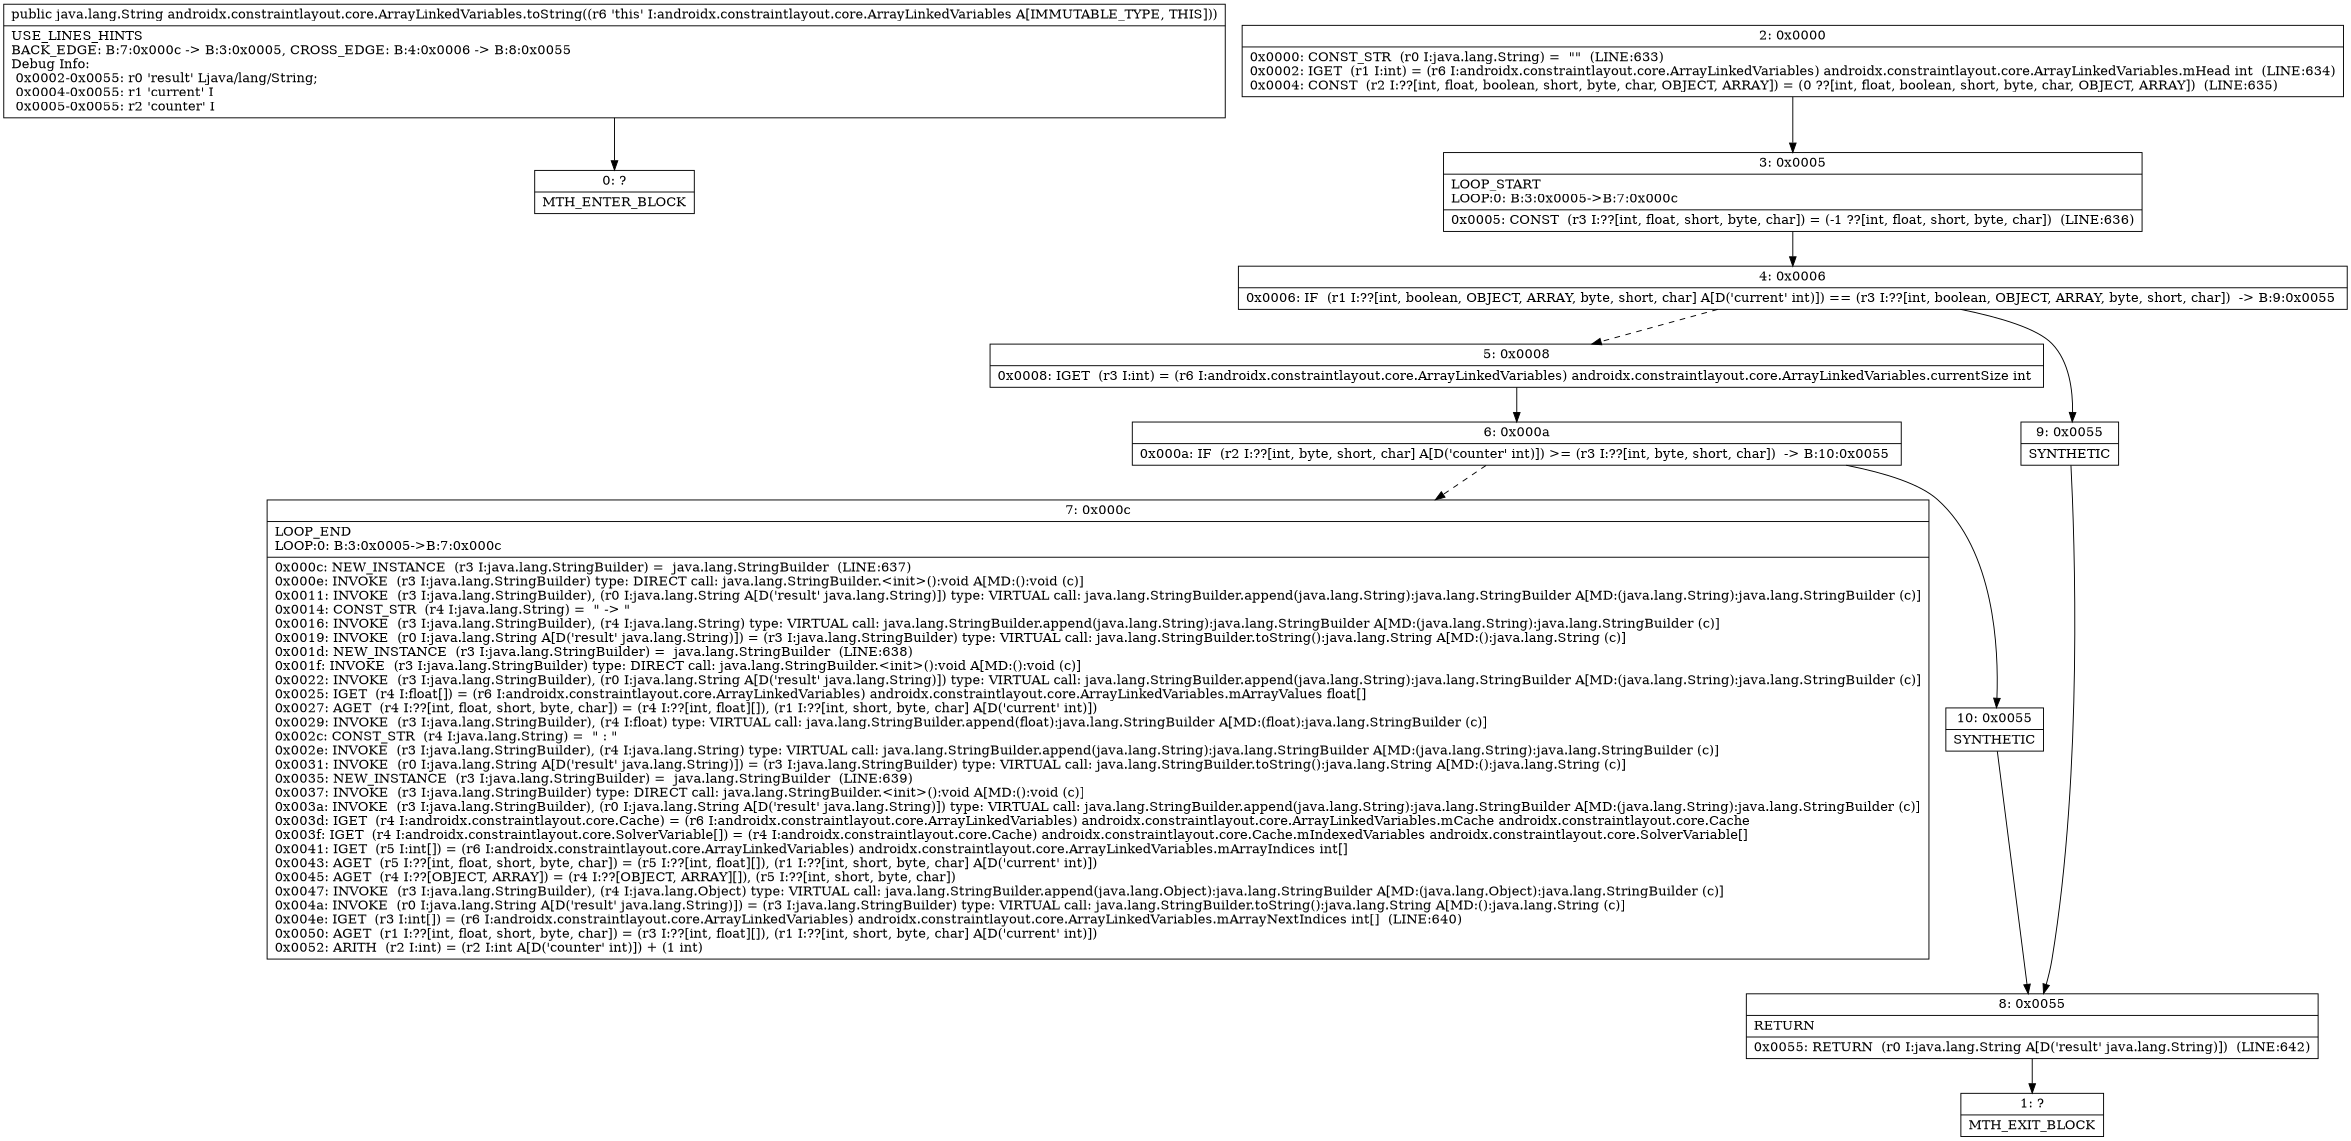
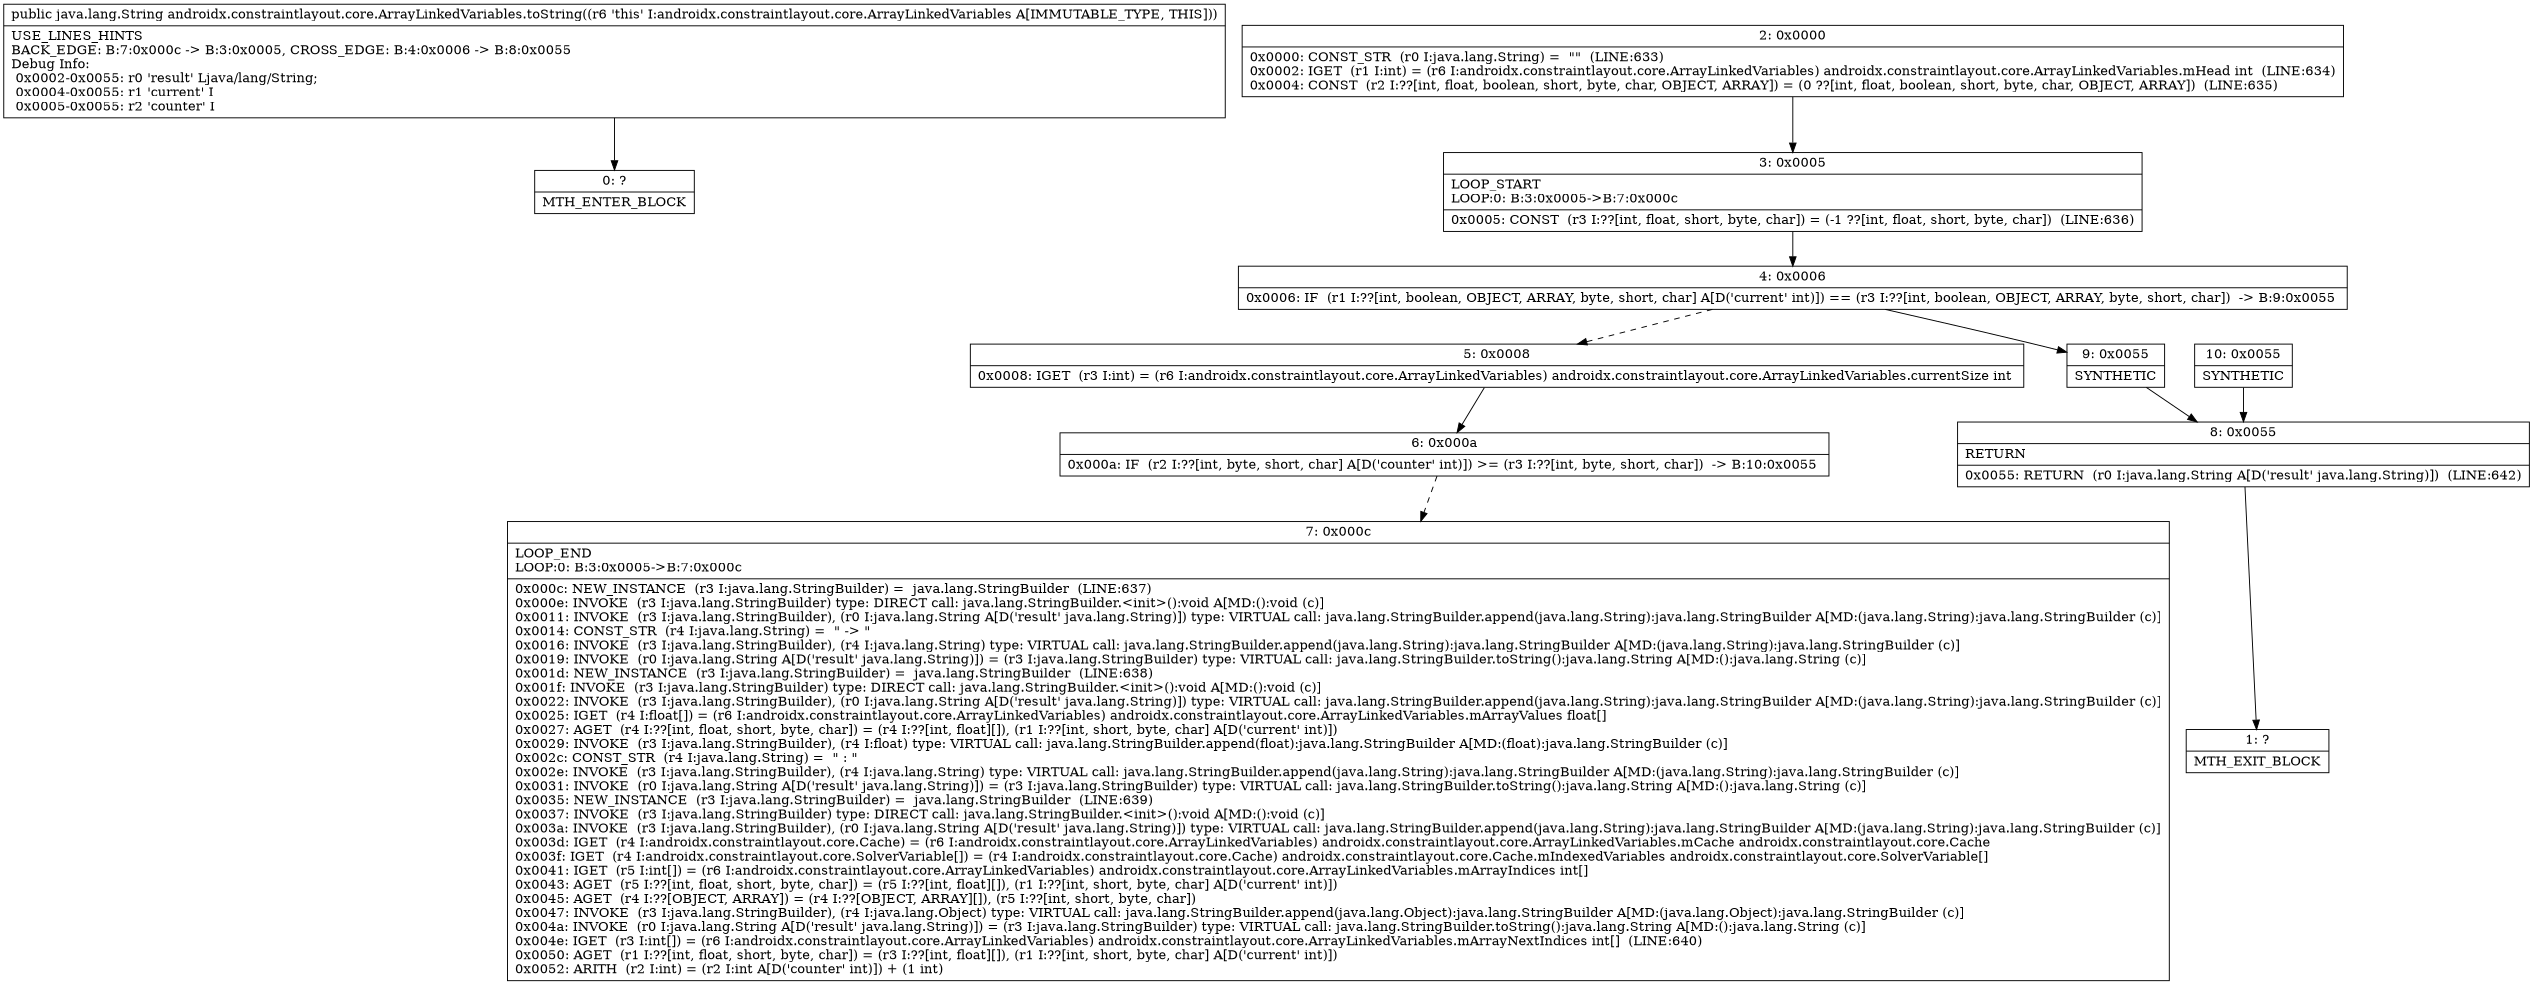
edge "6: 0x000a" -> "10: 0x0055": removed
